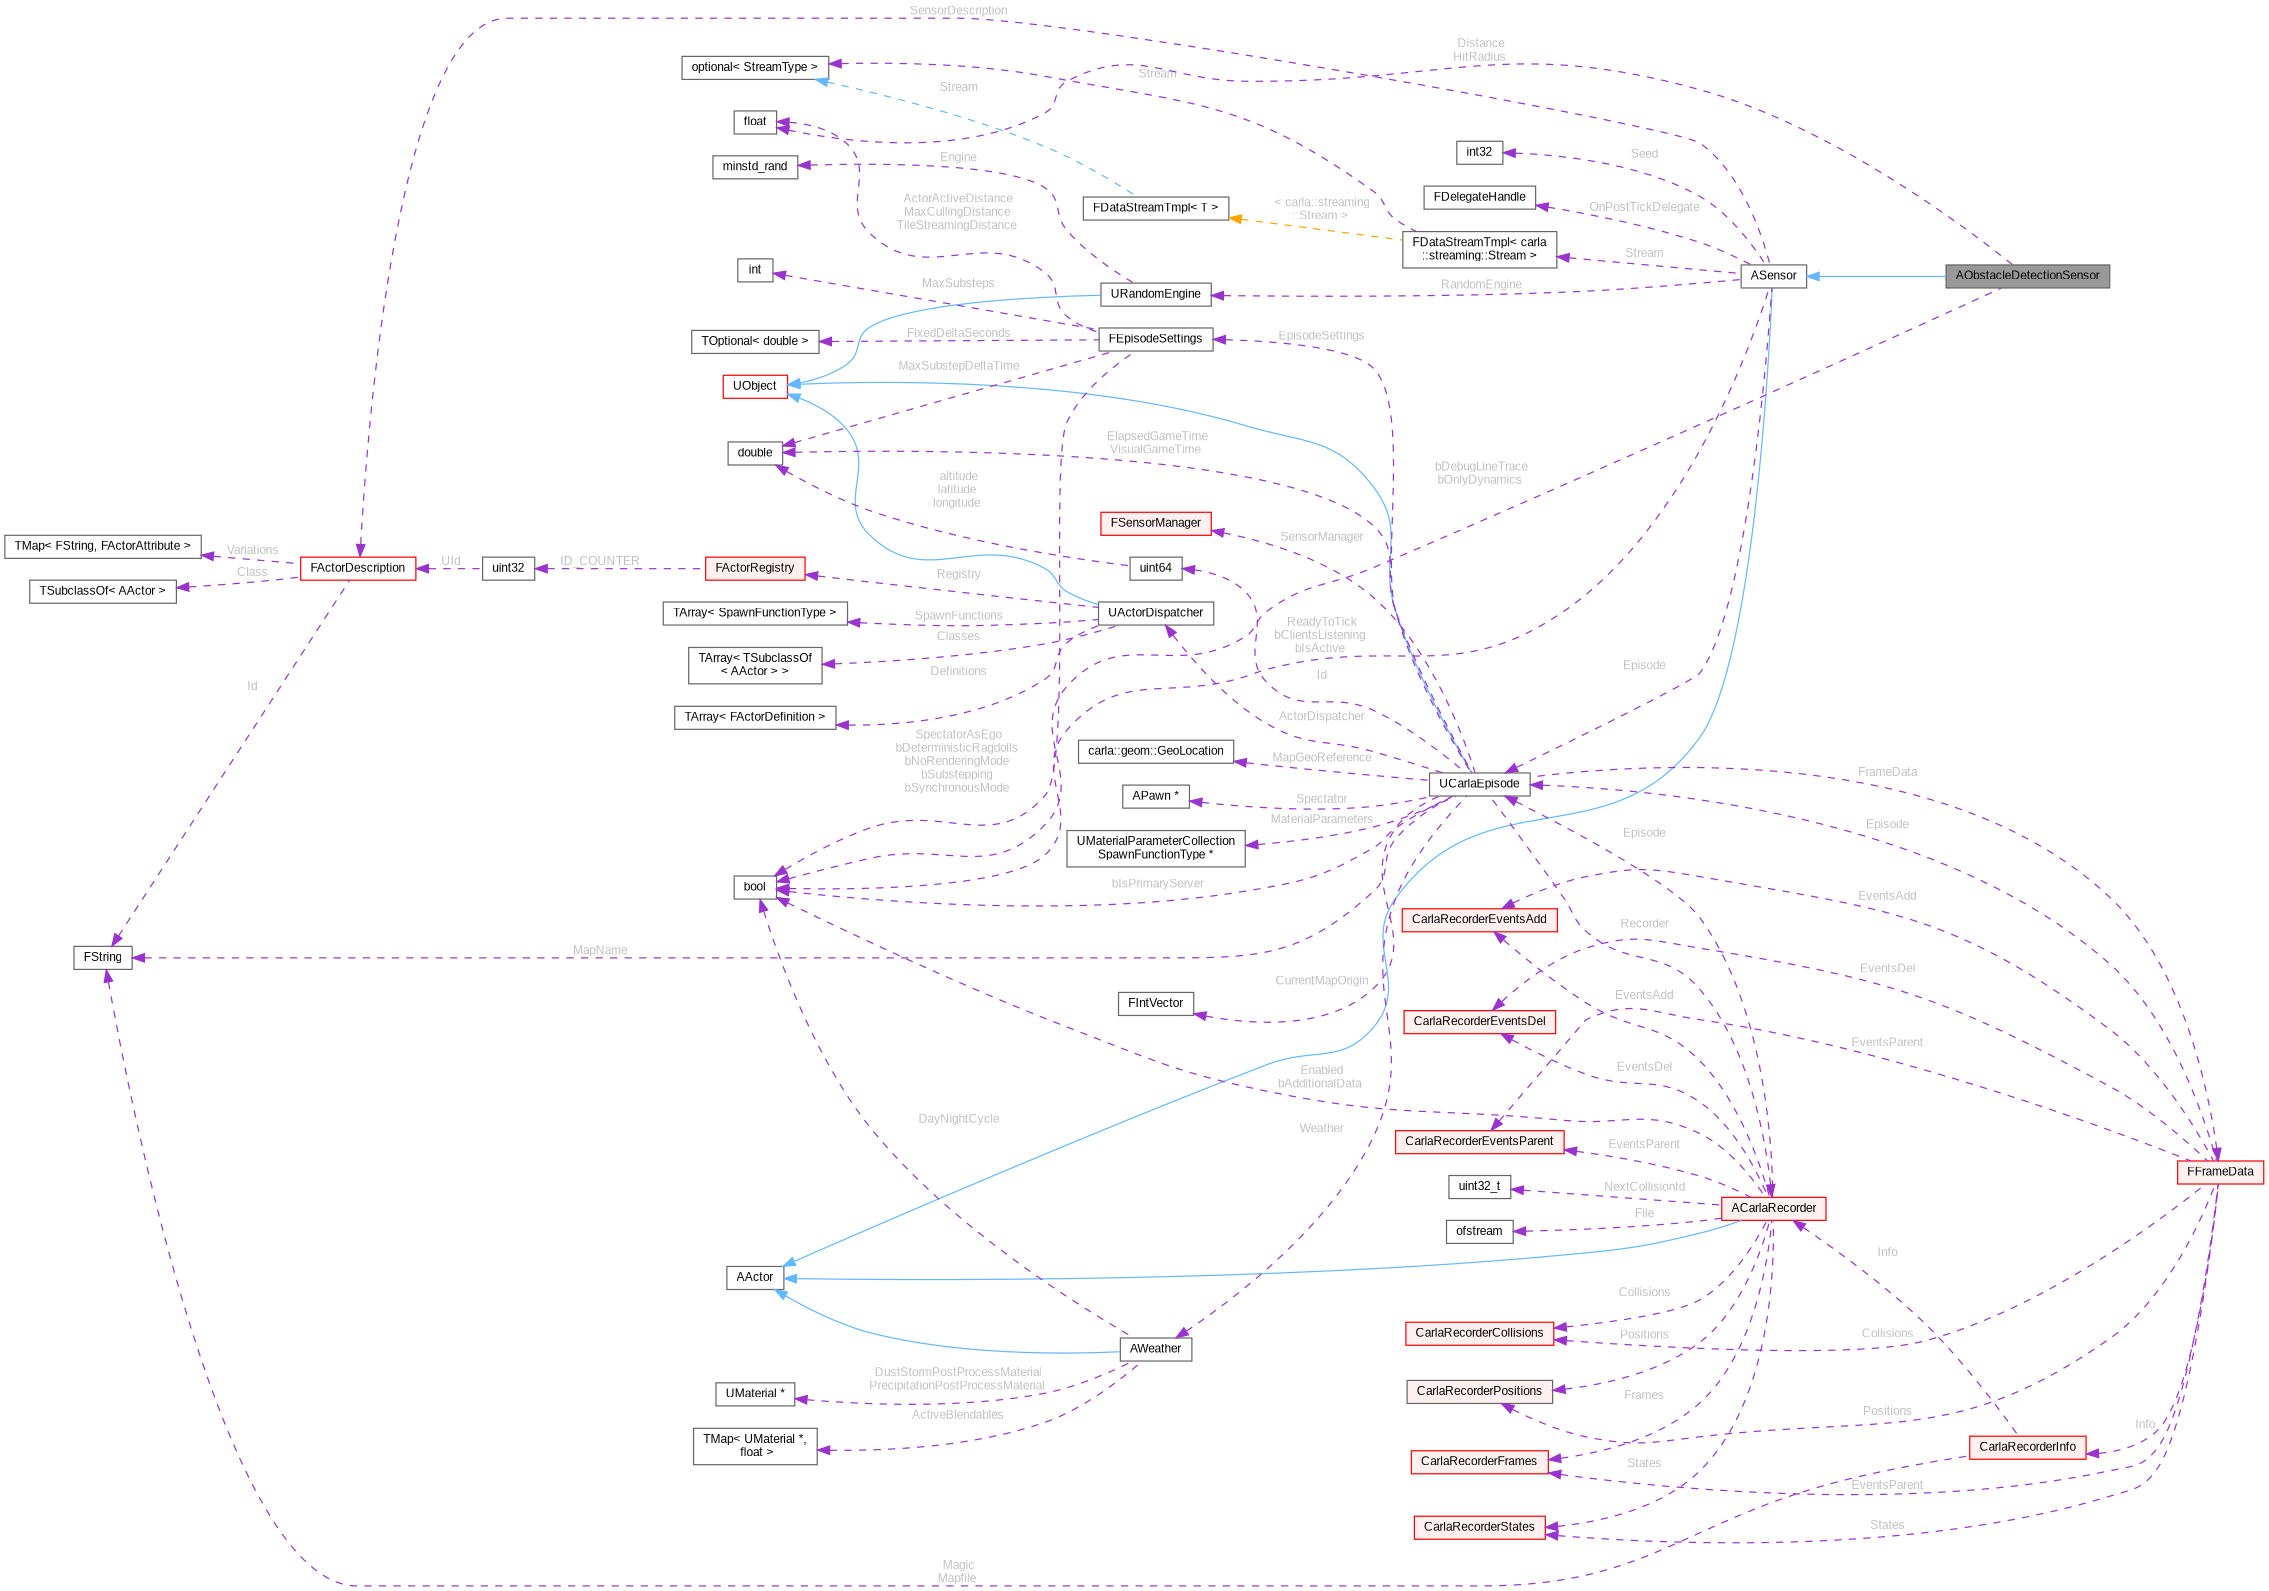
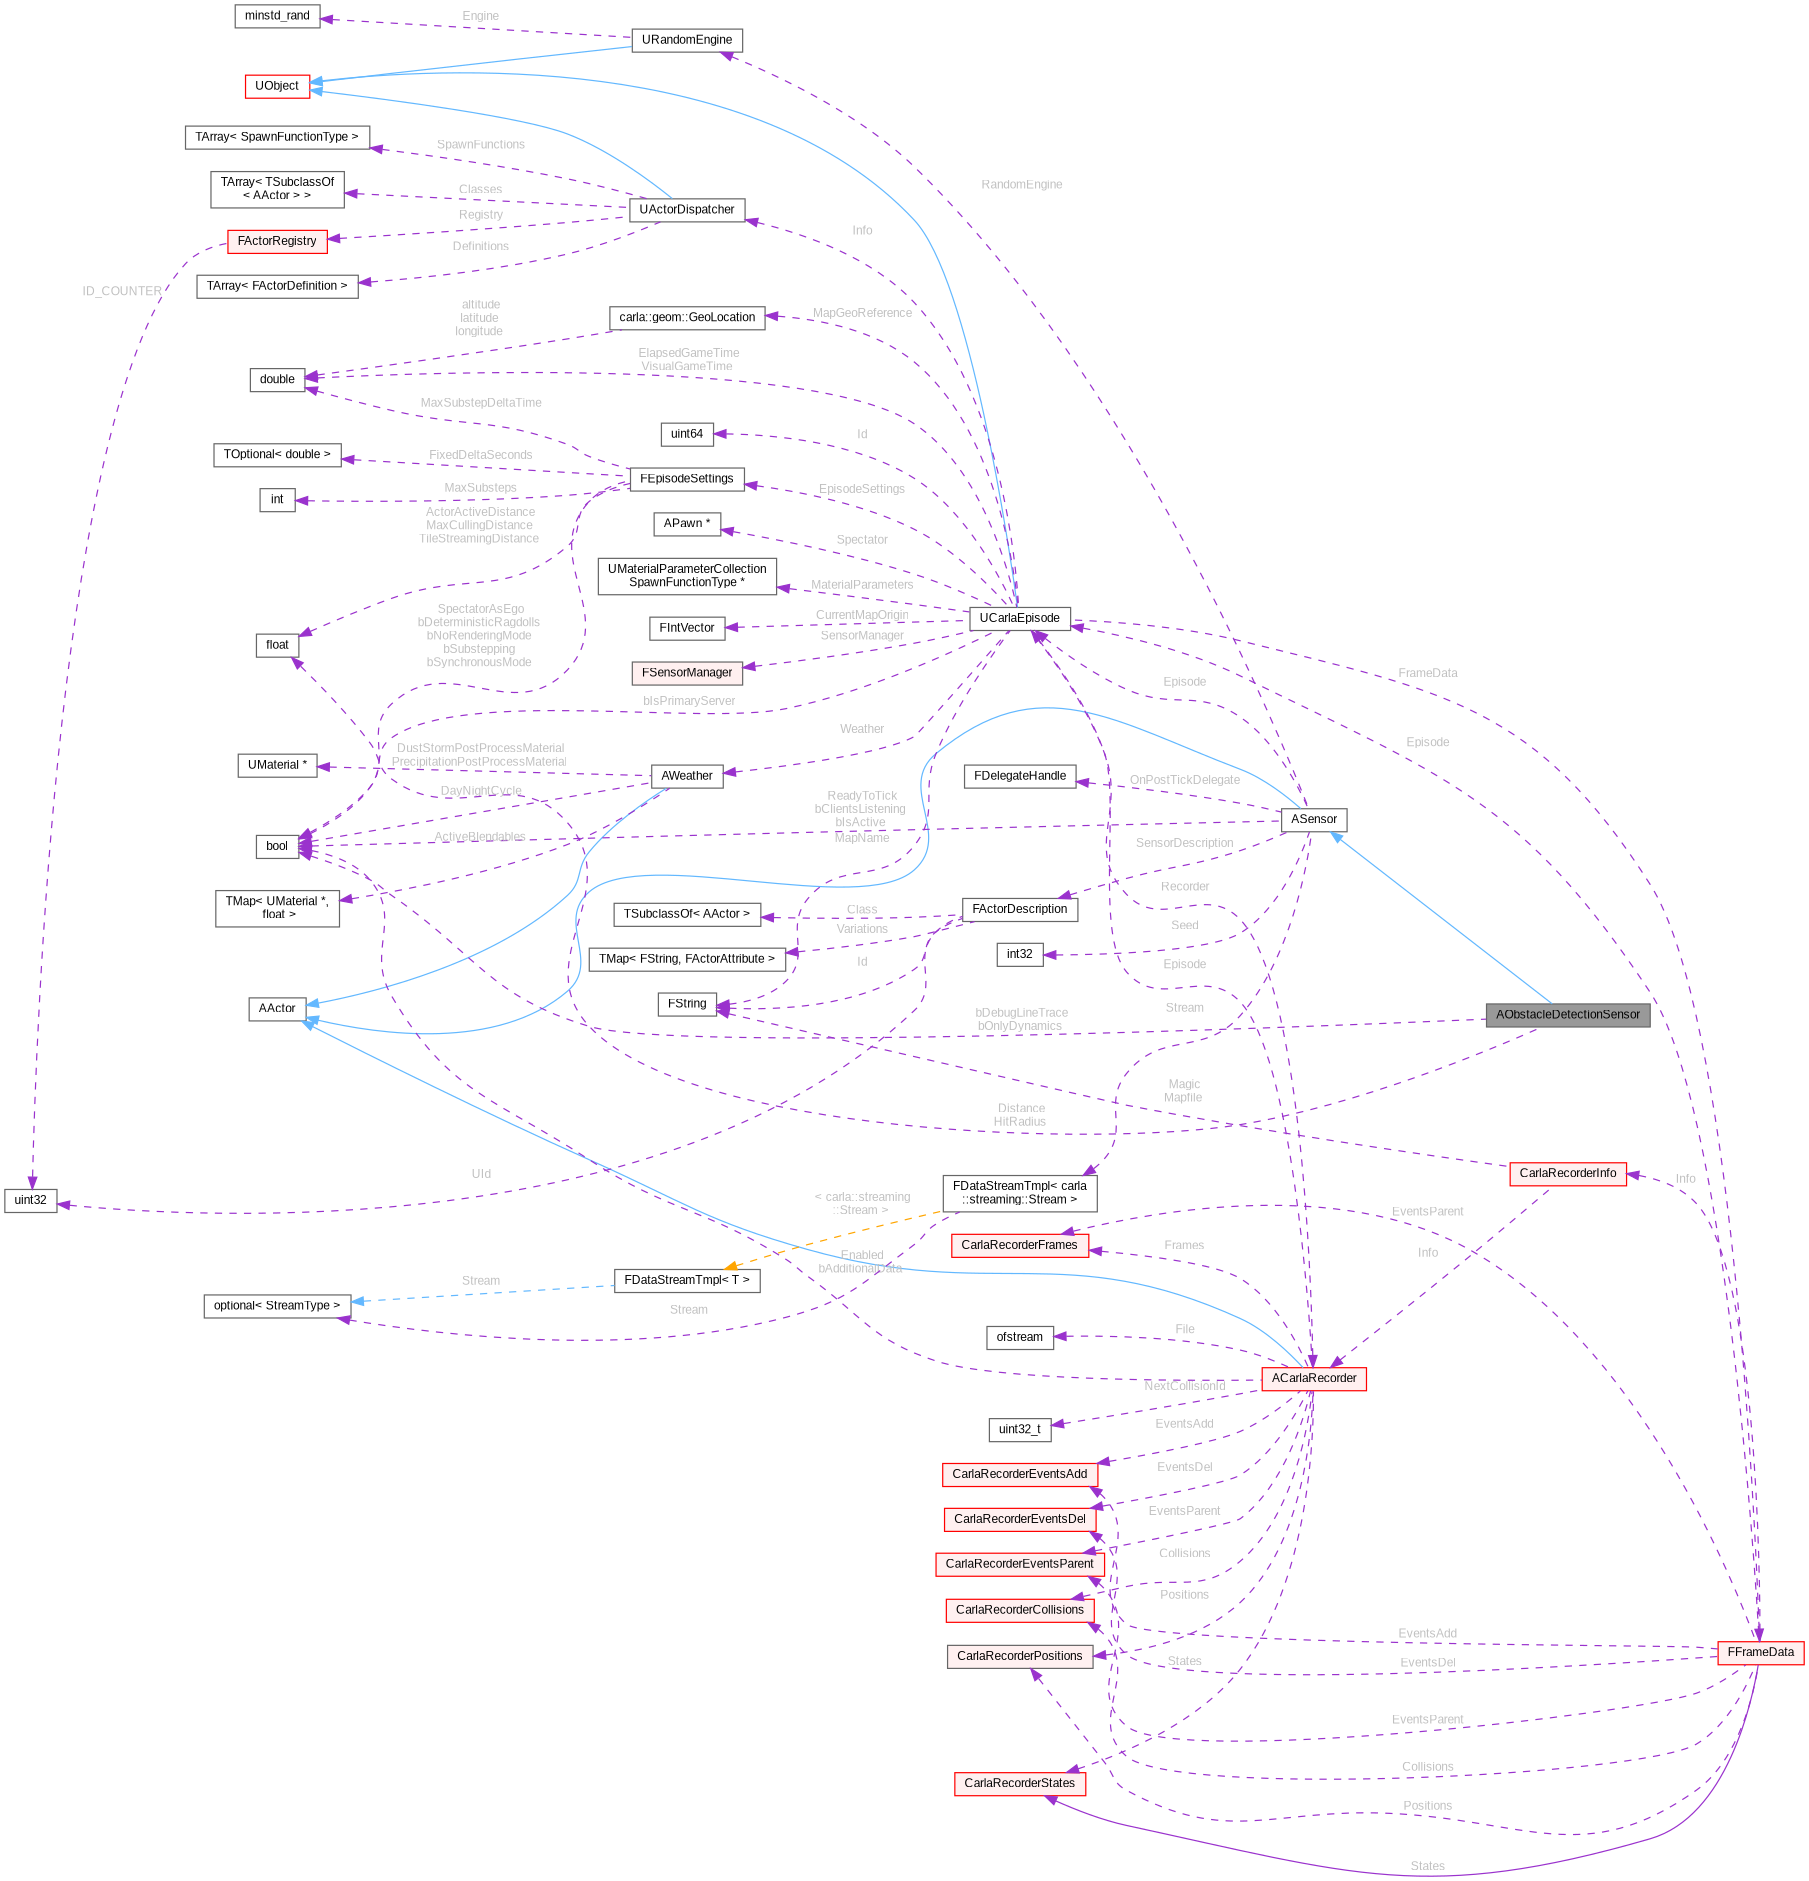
node "FSensorManager": color red -> gray40
edge "uint64" -> "double": now "carla::geom::GeoLocation" -> "double"
node "FActorDescription": color red -> gray40
edge "uint32" -> "FActorDescription": reversed
edge "UCarlaEpisode" -> "UActorDispatcher": label " ActorDispatcher" -> " Info"
edge "FFrameData" -> "CarlaRecorderStates": style dashed -> solid
